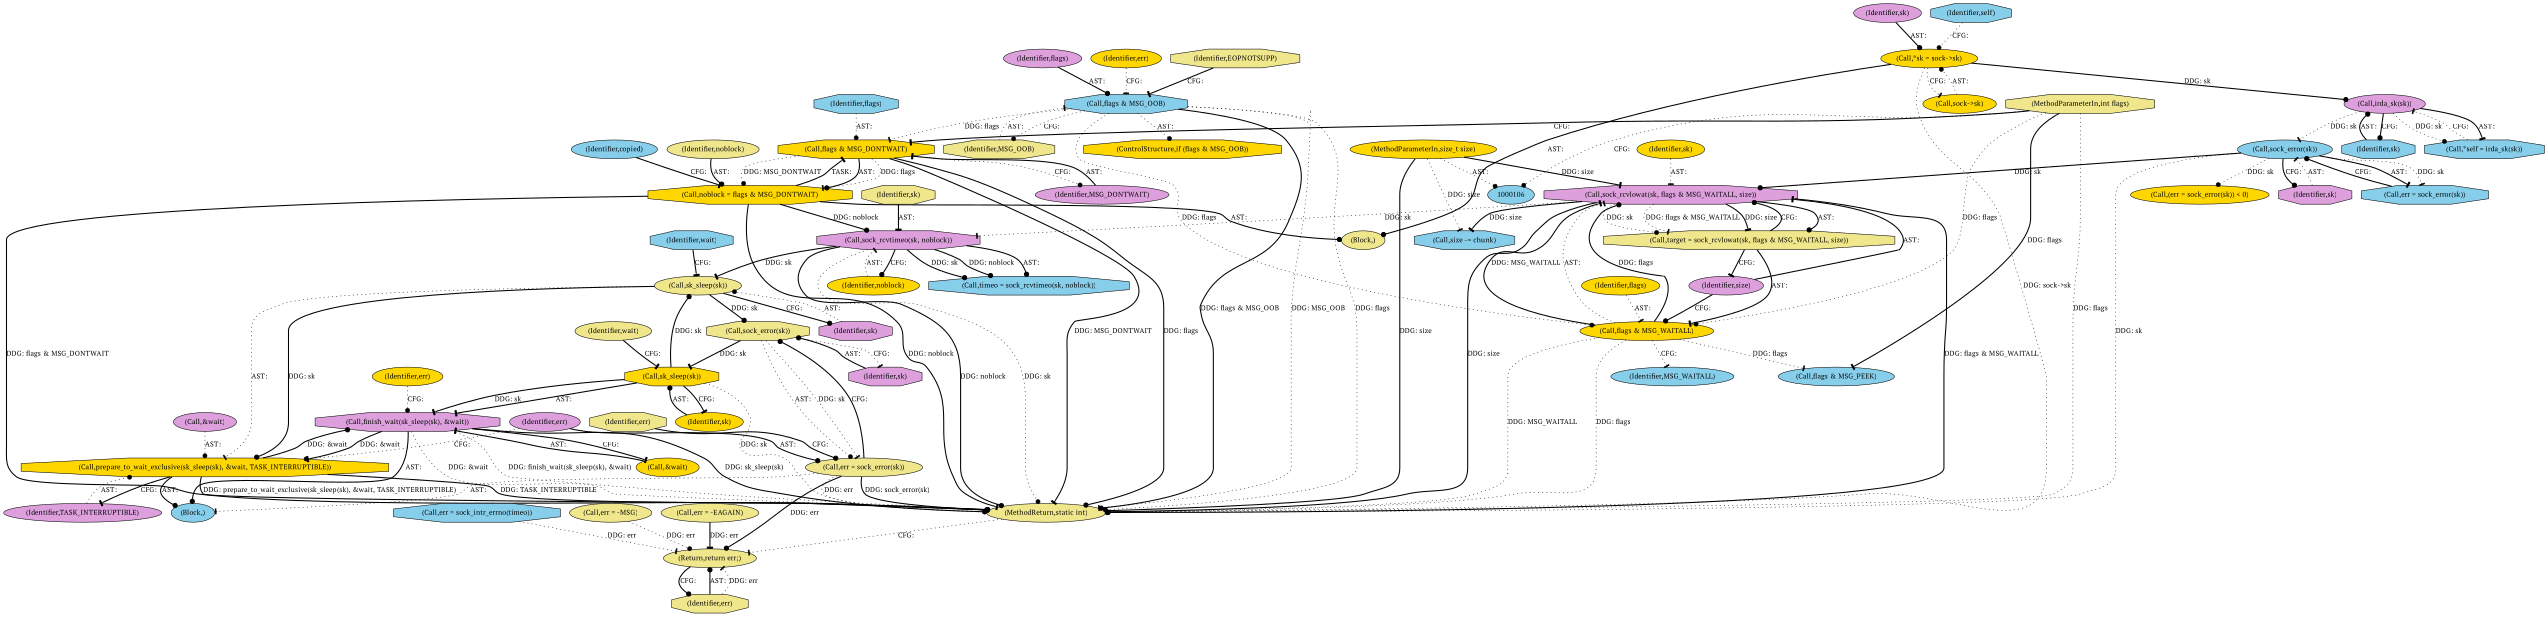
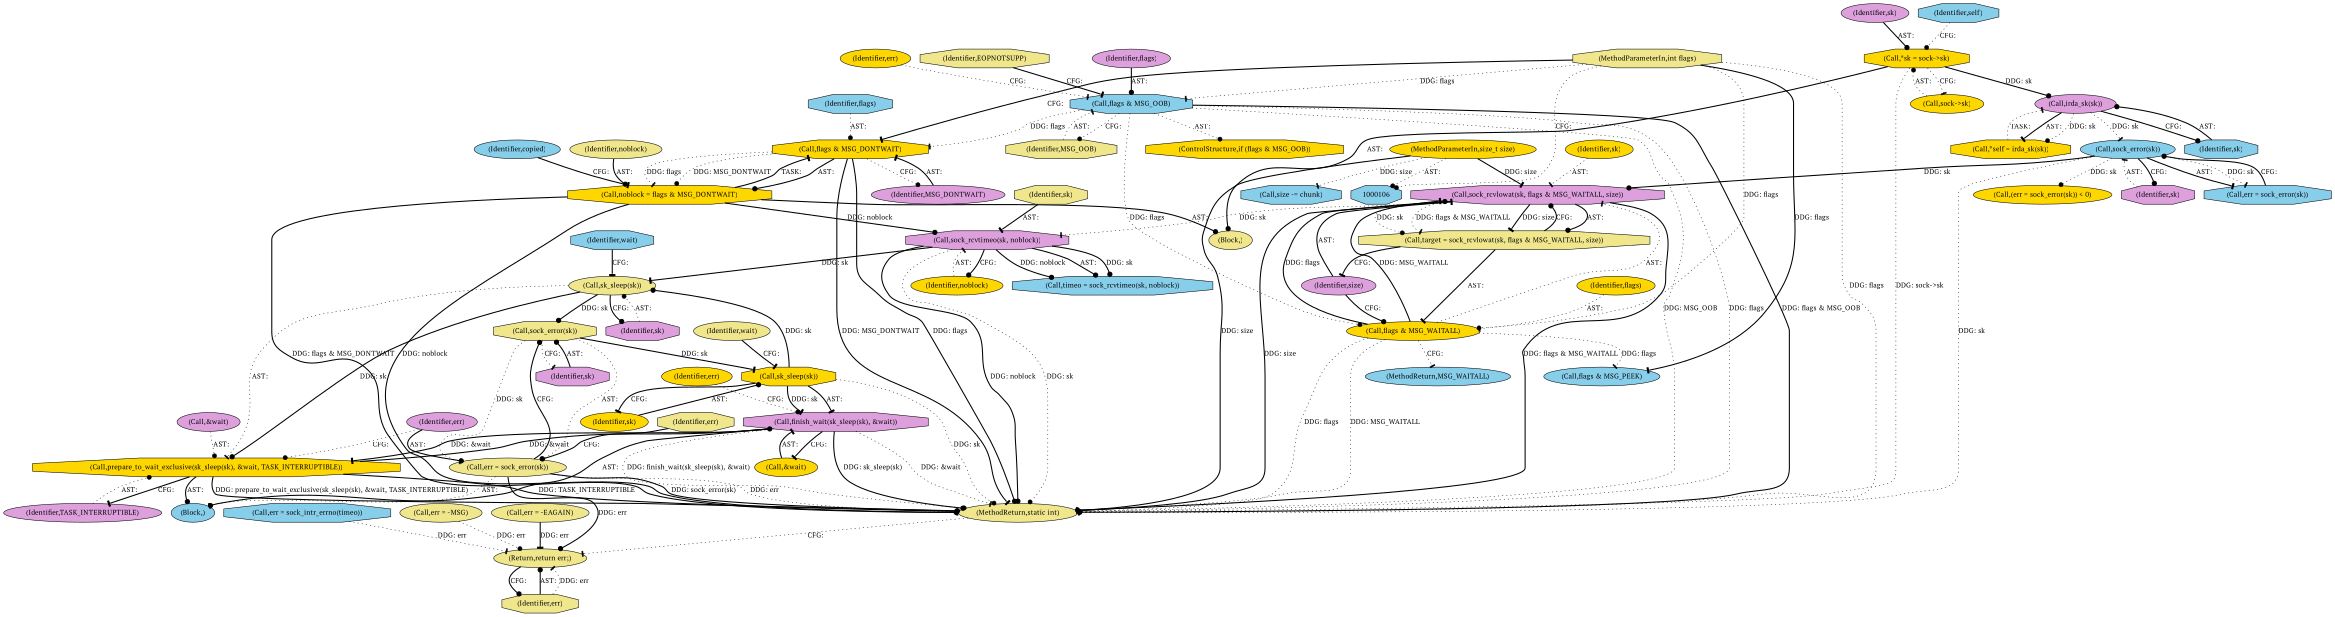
node "(Call,*sk = sock->sk)": shape ellipse -> octagon
edge "(MethodParameterIn,int flags)" -> "(Call,flags & MSG_OOB)": added, label "DDG: flags"
edge "(Call,*self = irda_sk(sk))" -> "(Call,irda_sk(sk))": label "CFG: " -> "TASK: "
node "(Call,*self = irda_sk(sk))": fillcolor skyblue -> gold
node "1000106": shape ellipse -> octagon
edge "(Call,sock_rcvlowat(sk, flags & MSG_WAITALL, size))" -> "(Call,size -= chunk)": removed, label "DDG: size"
node "(Identifier,MSG_WAITALL)": label "(Identifier,MSG_WAITALL)" -> "(MethodReturn,MSG_WAITALL)"
